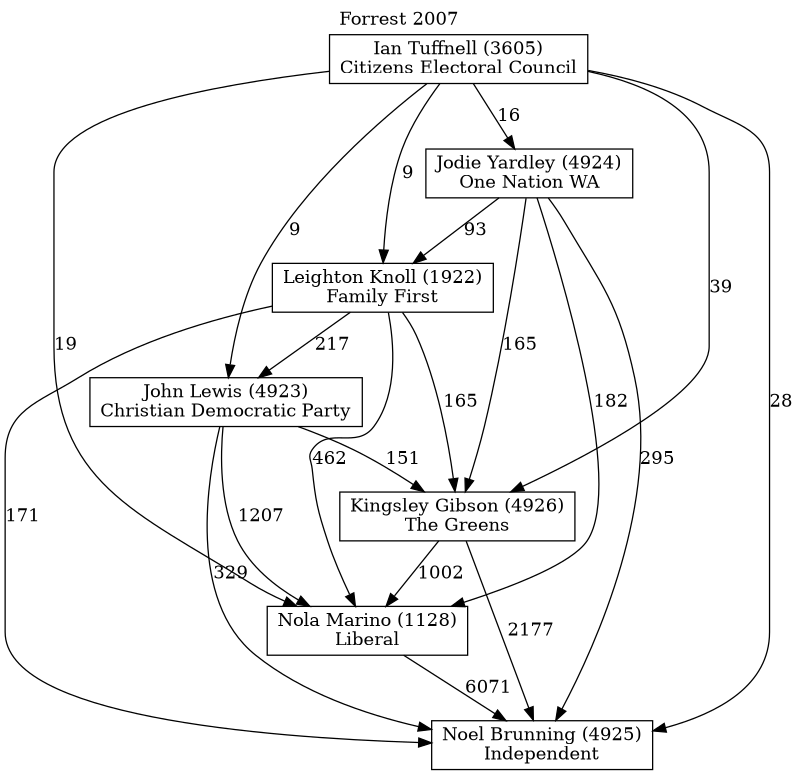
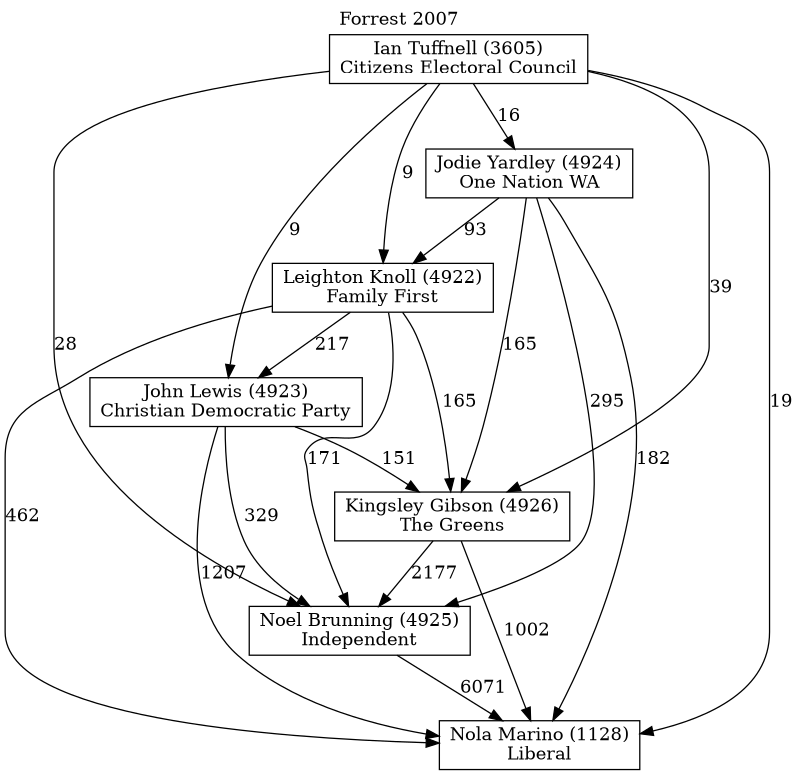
node "Leighton Knoll (1922) Family First": label "Leighton Knoll (1922) Family First" -> "Leighton Knoll (4922) Family First"
edge "Nola Marino (1128) Liberal" -> "Noel Brunning (4925) Independent": reversed
